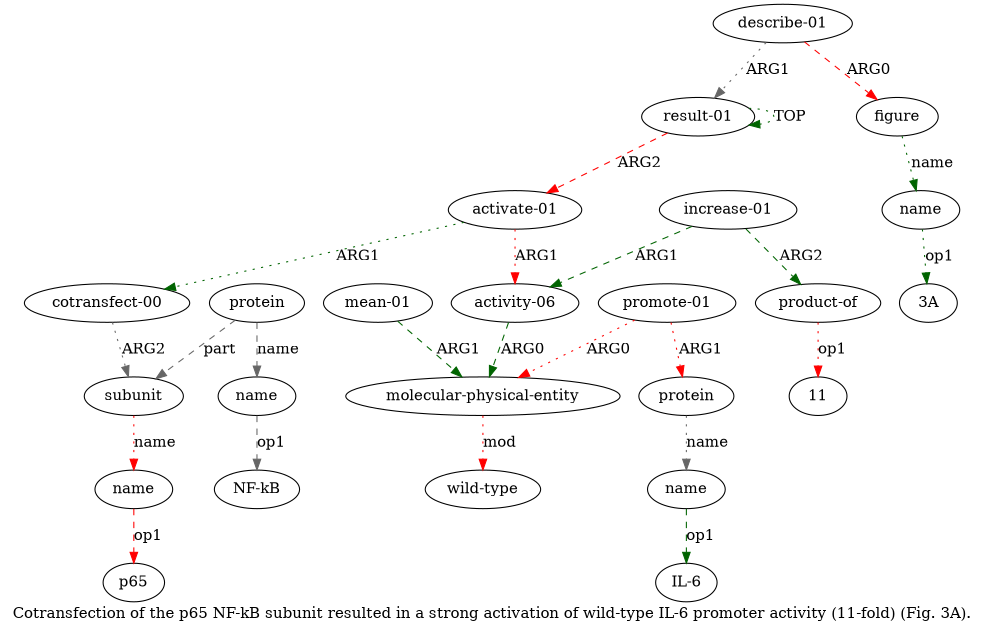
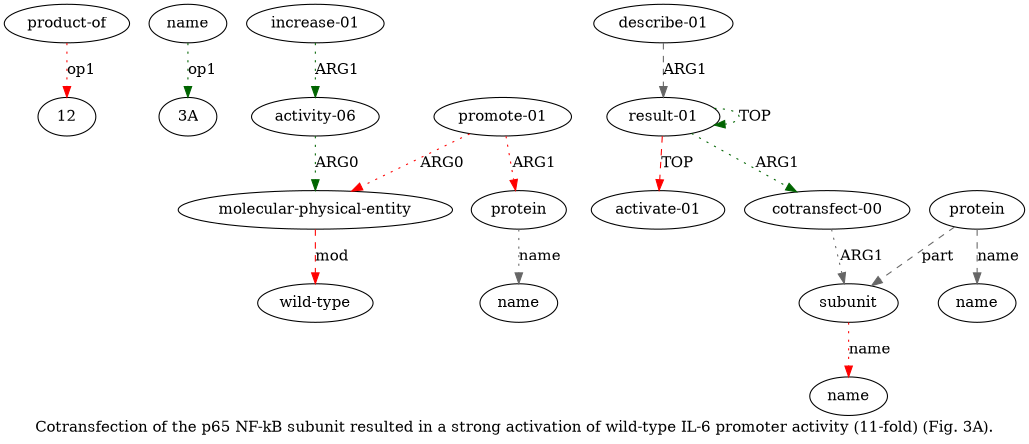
edge "describe-01" -> "result-01": style dotted -> dashed
node "figure": removed
edge "result-01" -> "activate-01": label "ARG2" -> "TOP"
edge "activate-01" -> "activity-06": removed, label "ARG1"
edge "increase-01" -> "product-of": removed, label "ARG2"
edge "activate-01" -> "cotransfect-00": now "result-01" -> "cotransfect-00"
edge "increase-01" -> "activity-06": style dashed -> dotted
node "mean-01": removed
edge "activity-06" -> "molecular-physical-entity": style dashed -> dotted
edge "cotransfect-00" -> "subunit": label "ARG2" -> "ARG1"
node "11": label "11" -> "12"
edge "molecular-physical-entity" -> "wild-type": style dotted -> dashed
node "NF-kB": removed
node "p65": removed
node "IL-6": removed
